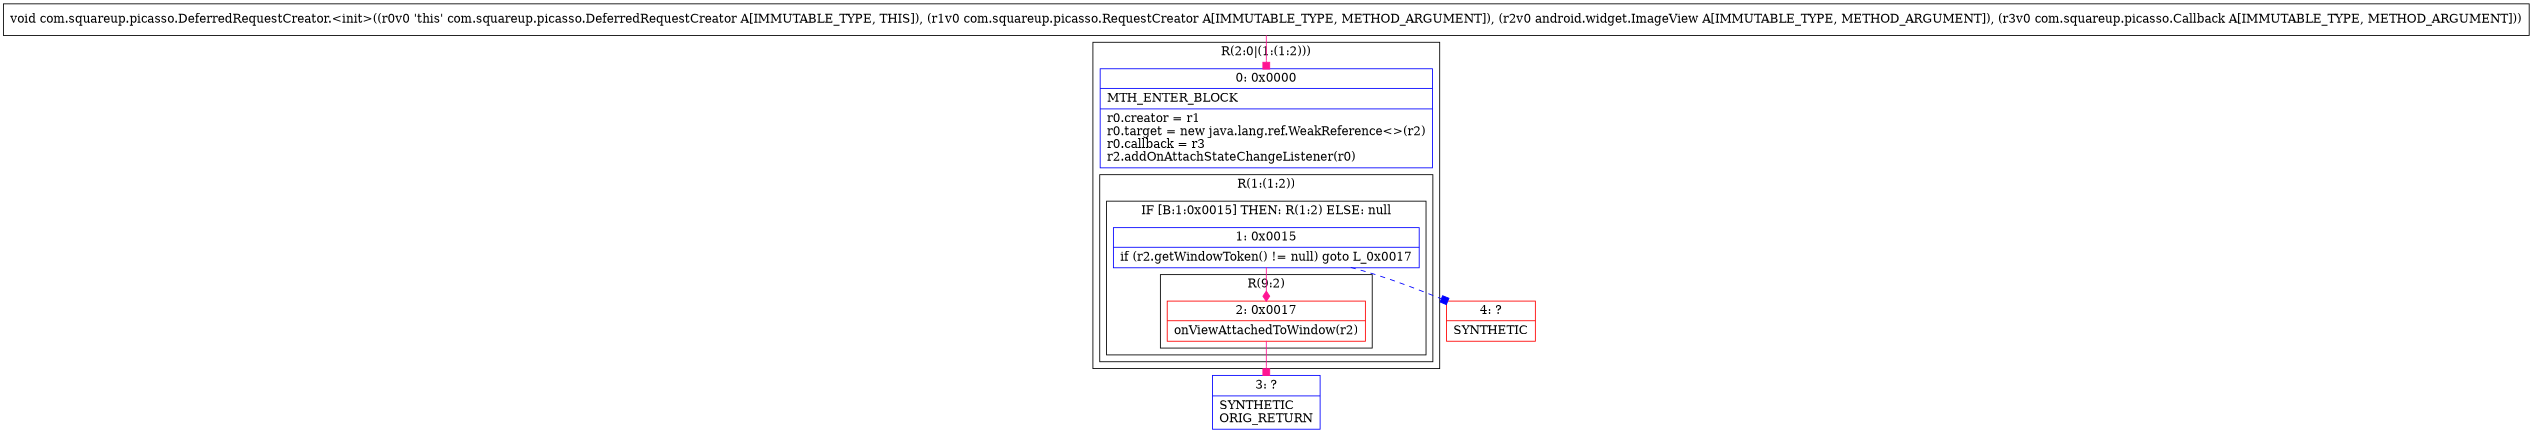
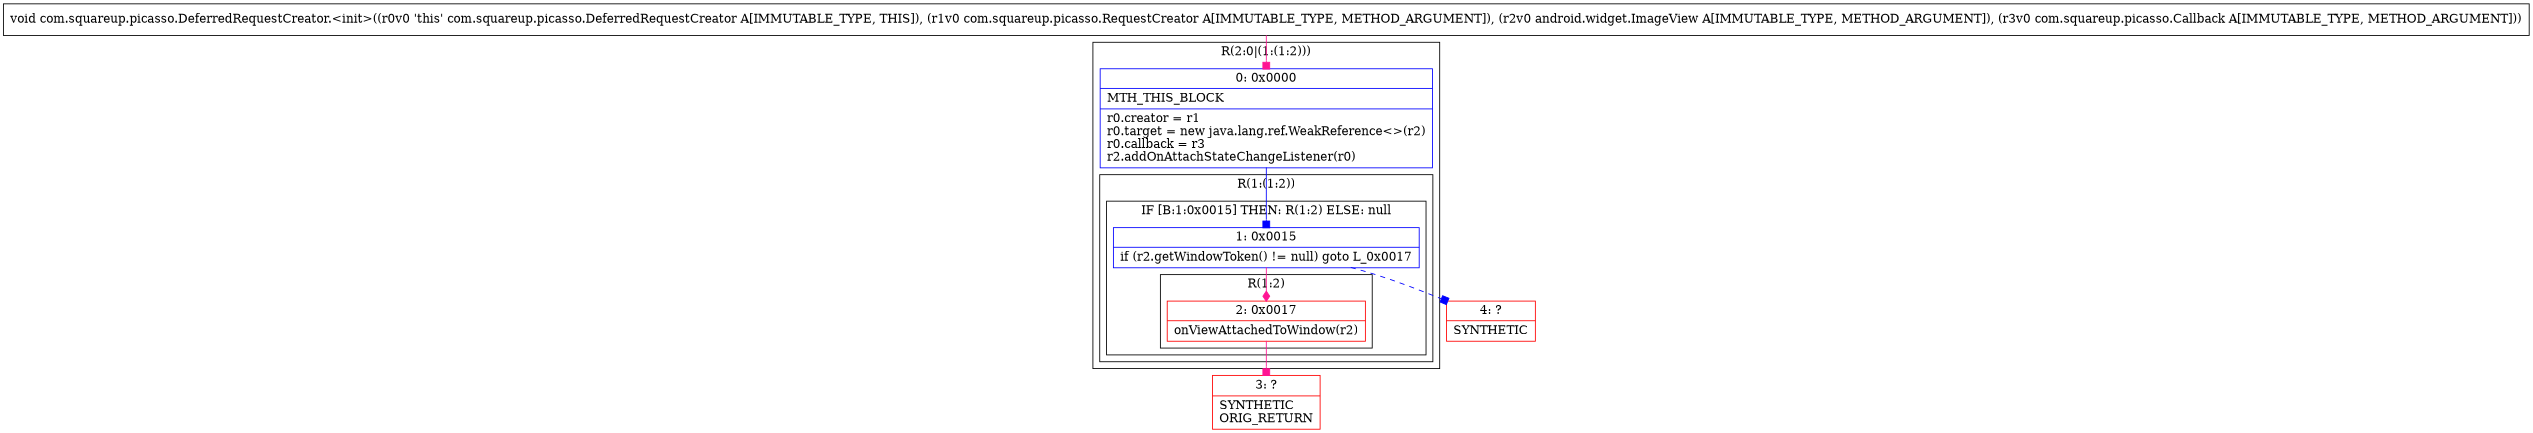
node "0: 0x0000": text "MTH_ENTER_BLOCK" -> "MTH_THIS_BLOCK"
edge "0: 0x0000" -> "1: 0x0015": added
cluster "R(9:2)": label "R(9:2)" -> "R(1:2)"
node "3: ?": color blue -> red
